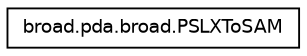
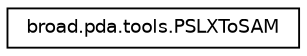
node "broad.pda.broad.PSLXToSAM": label "broad.pda.broad.PSLXToSAM" -> "broad.pda.tools.PSLXToSAM"
